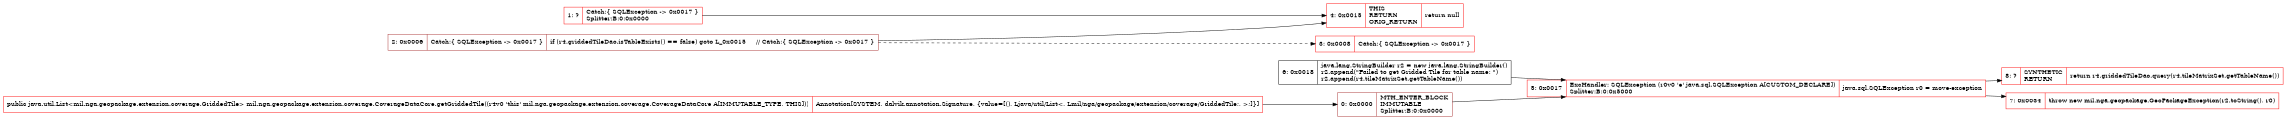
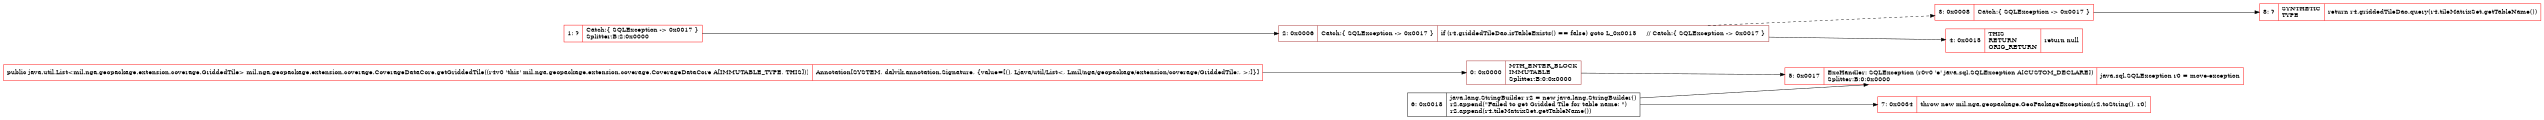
edge "1: ?" -> "4: 0x0015": now "1: ?" -> "2: 0x0006"
node "1: ?": text "Splitter:B:0:0x0000" -> "Splitter:B:2:0x0000"
node "8: ?": text "RETURN" -> "TYPE"
edge "5: 0x0017" -> "8: ?": now "3: 0x0008" -> "8: ?"
node "5: 0x0017": text "Splitter:B:0:0x5000" -> "Splitter:B:0:0x0000"
edge "5: 0x0017" -> "7: 0x0034": now "6: 0x0018" -> "7: 0x0034"
